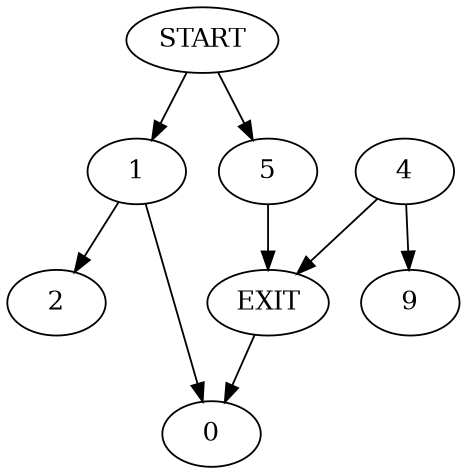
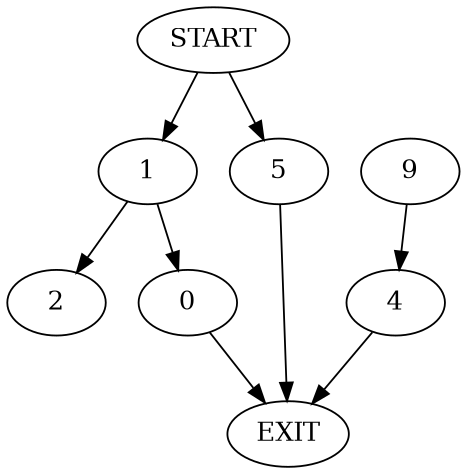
edge "4" -> "9": reversed
edge "EXIT" -> "0": reversed
